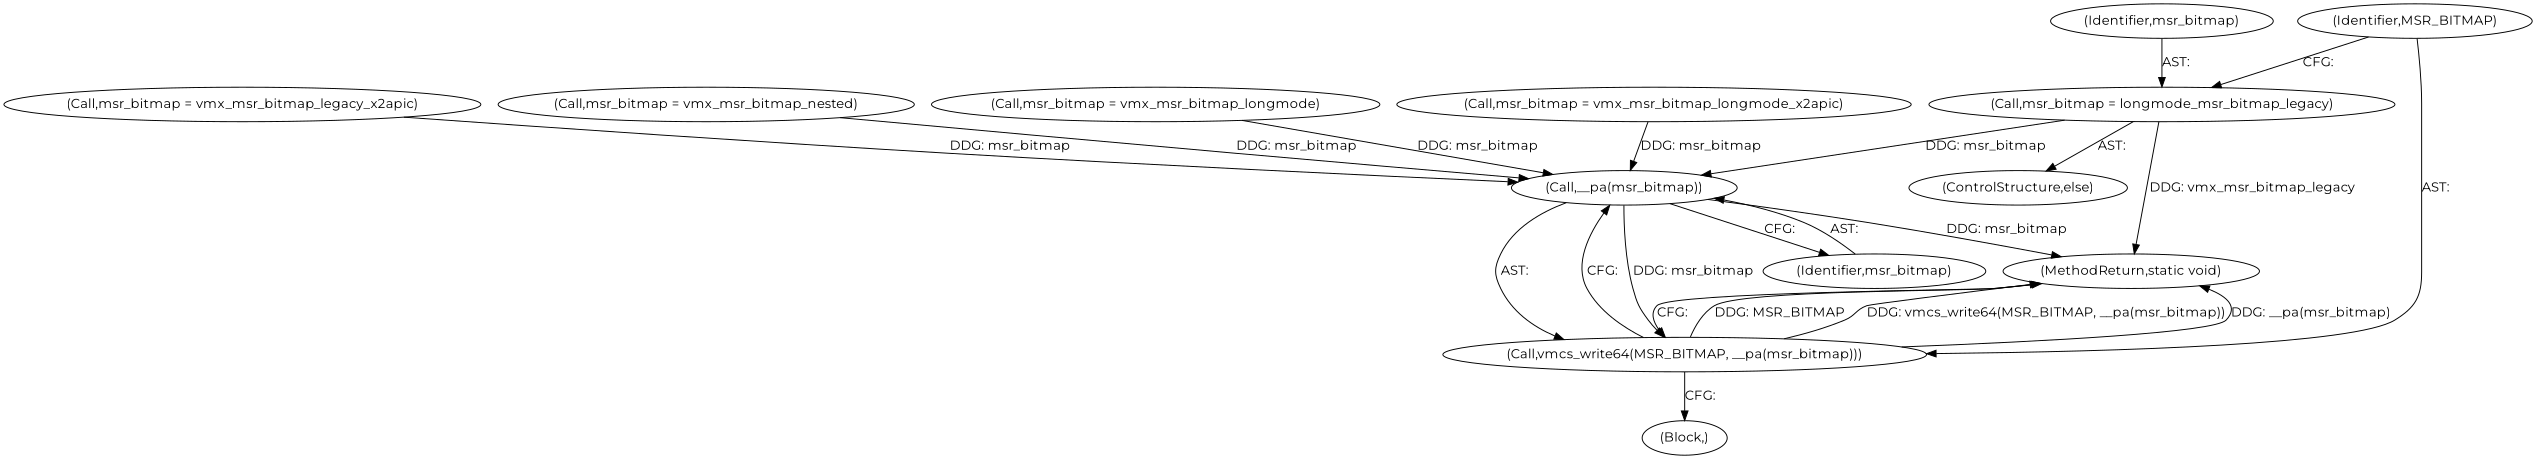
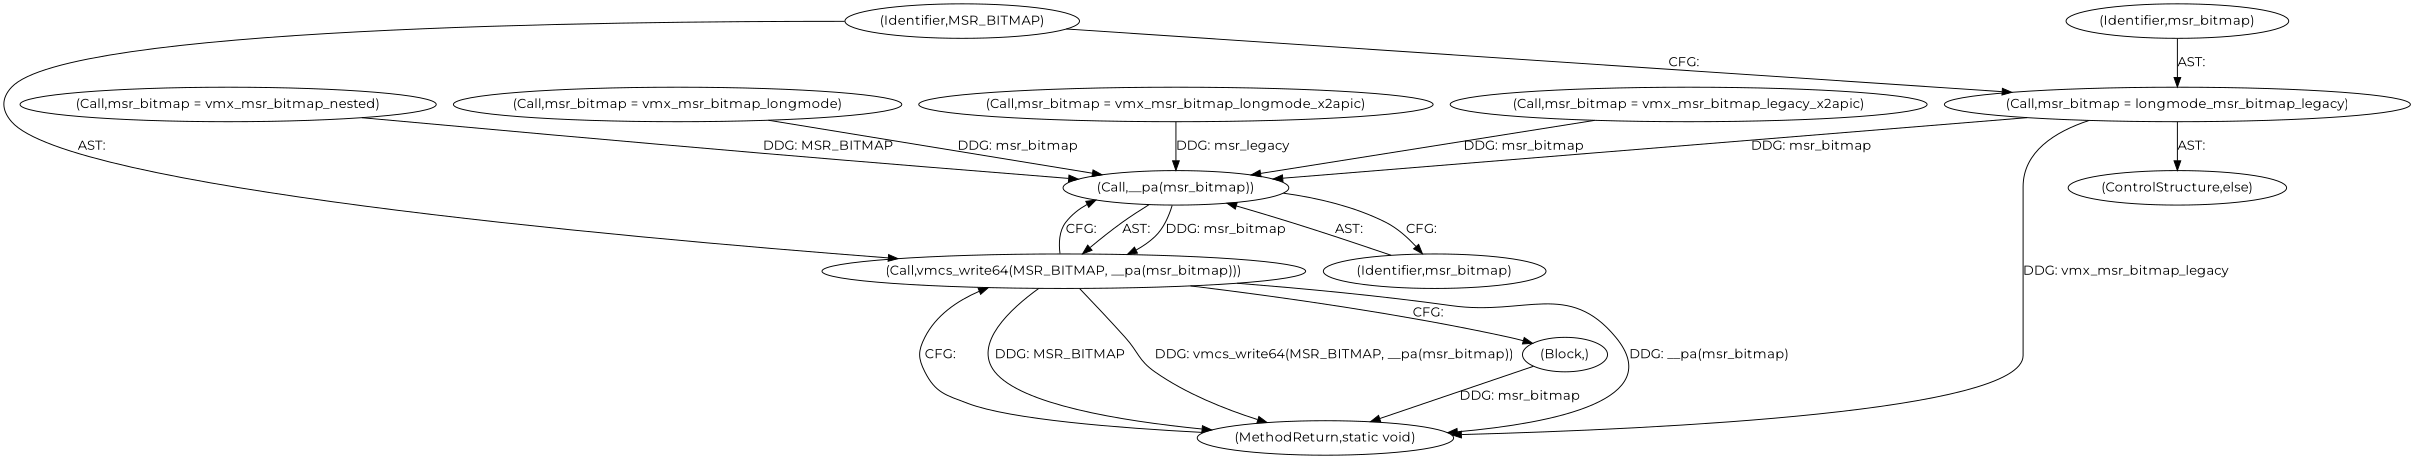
edge "(Call,msr_bitmap = vmx_msr_bitmap_nested)" -> "(Call,__pa(msr_bitmap))": label "DDG: msr_bitmap" -> "DDG: MSR_BITMAP"
edge "(Call,msr_bitmap = vmx_msr_bitmap_longmode_x2apic)" -> "(Call,__pa(msr_bitmap))": label "DDG: msr_bitmap" -> "DDG: msr_legacy"
edge "(Call,__pa(msr_bitmap))" -> "(MethodReturn,static void)": now "(Block,)" -> "(MethodReturn,static void)"
